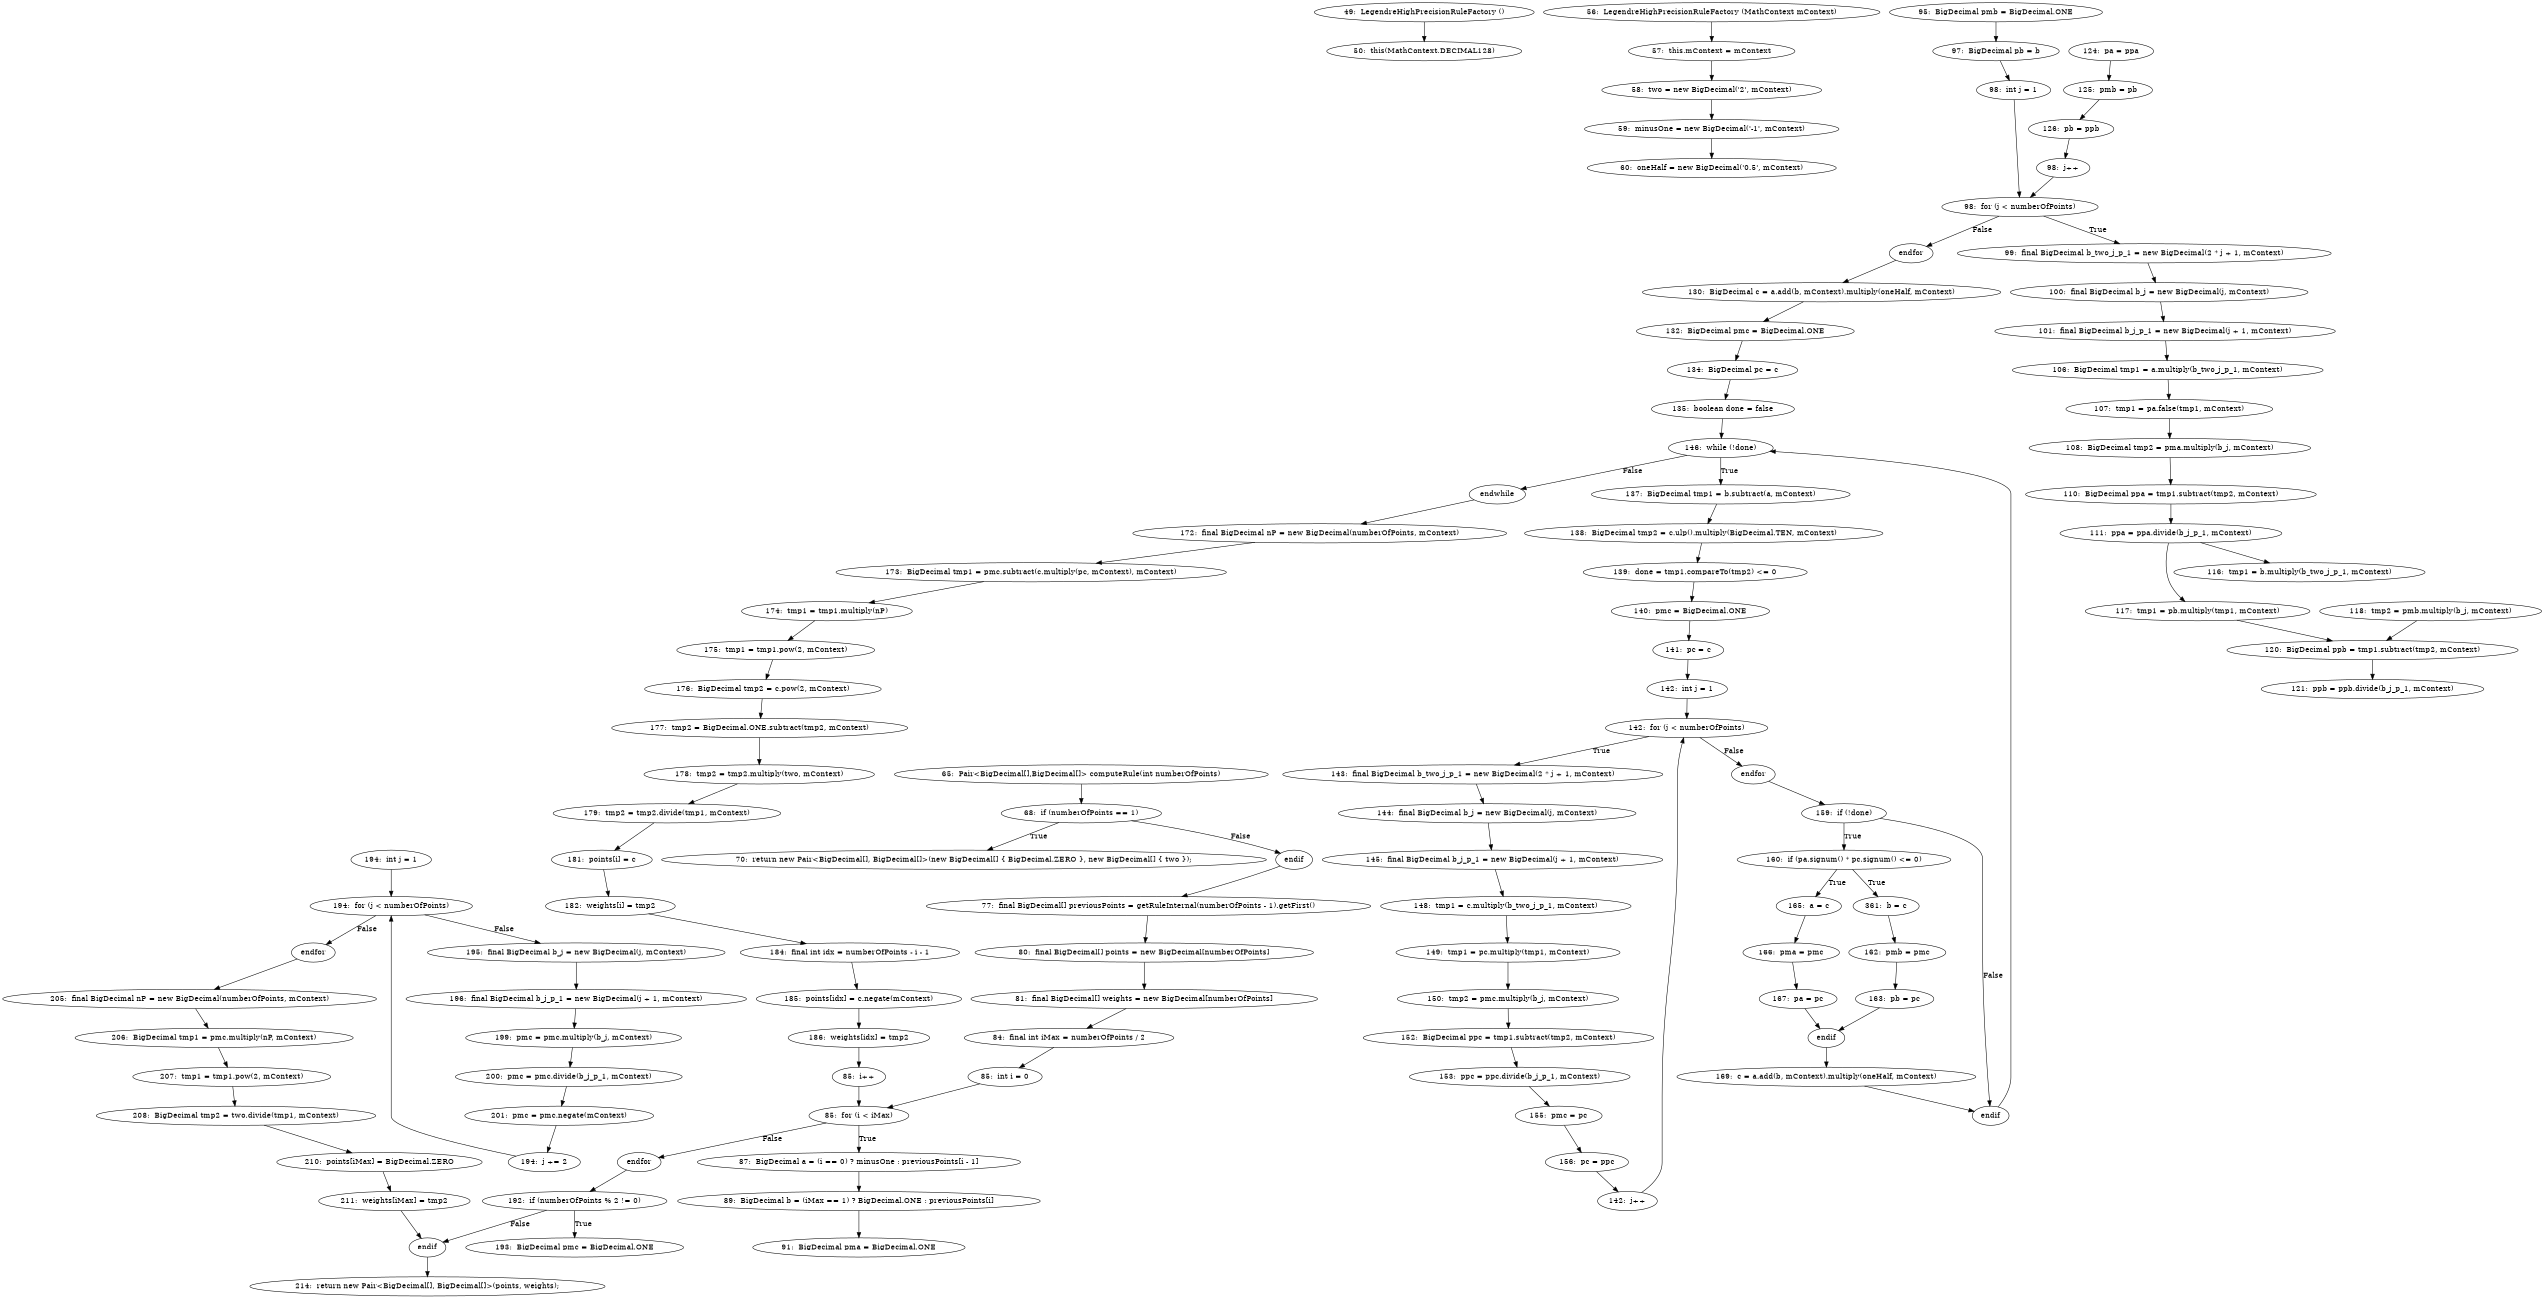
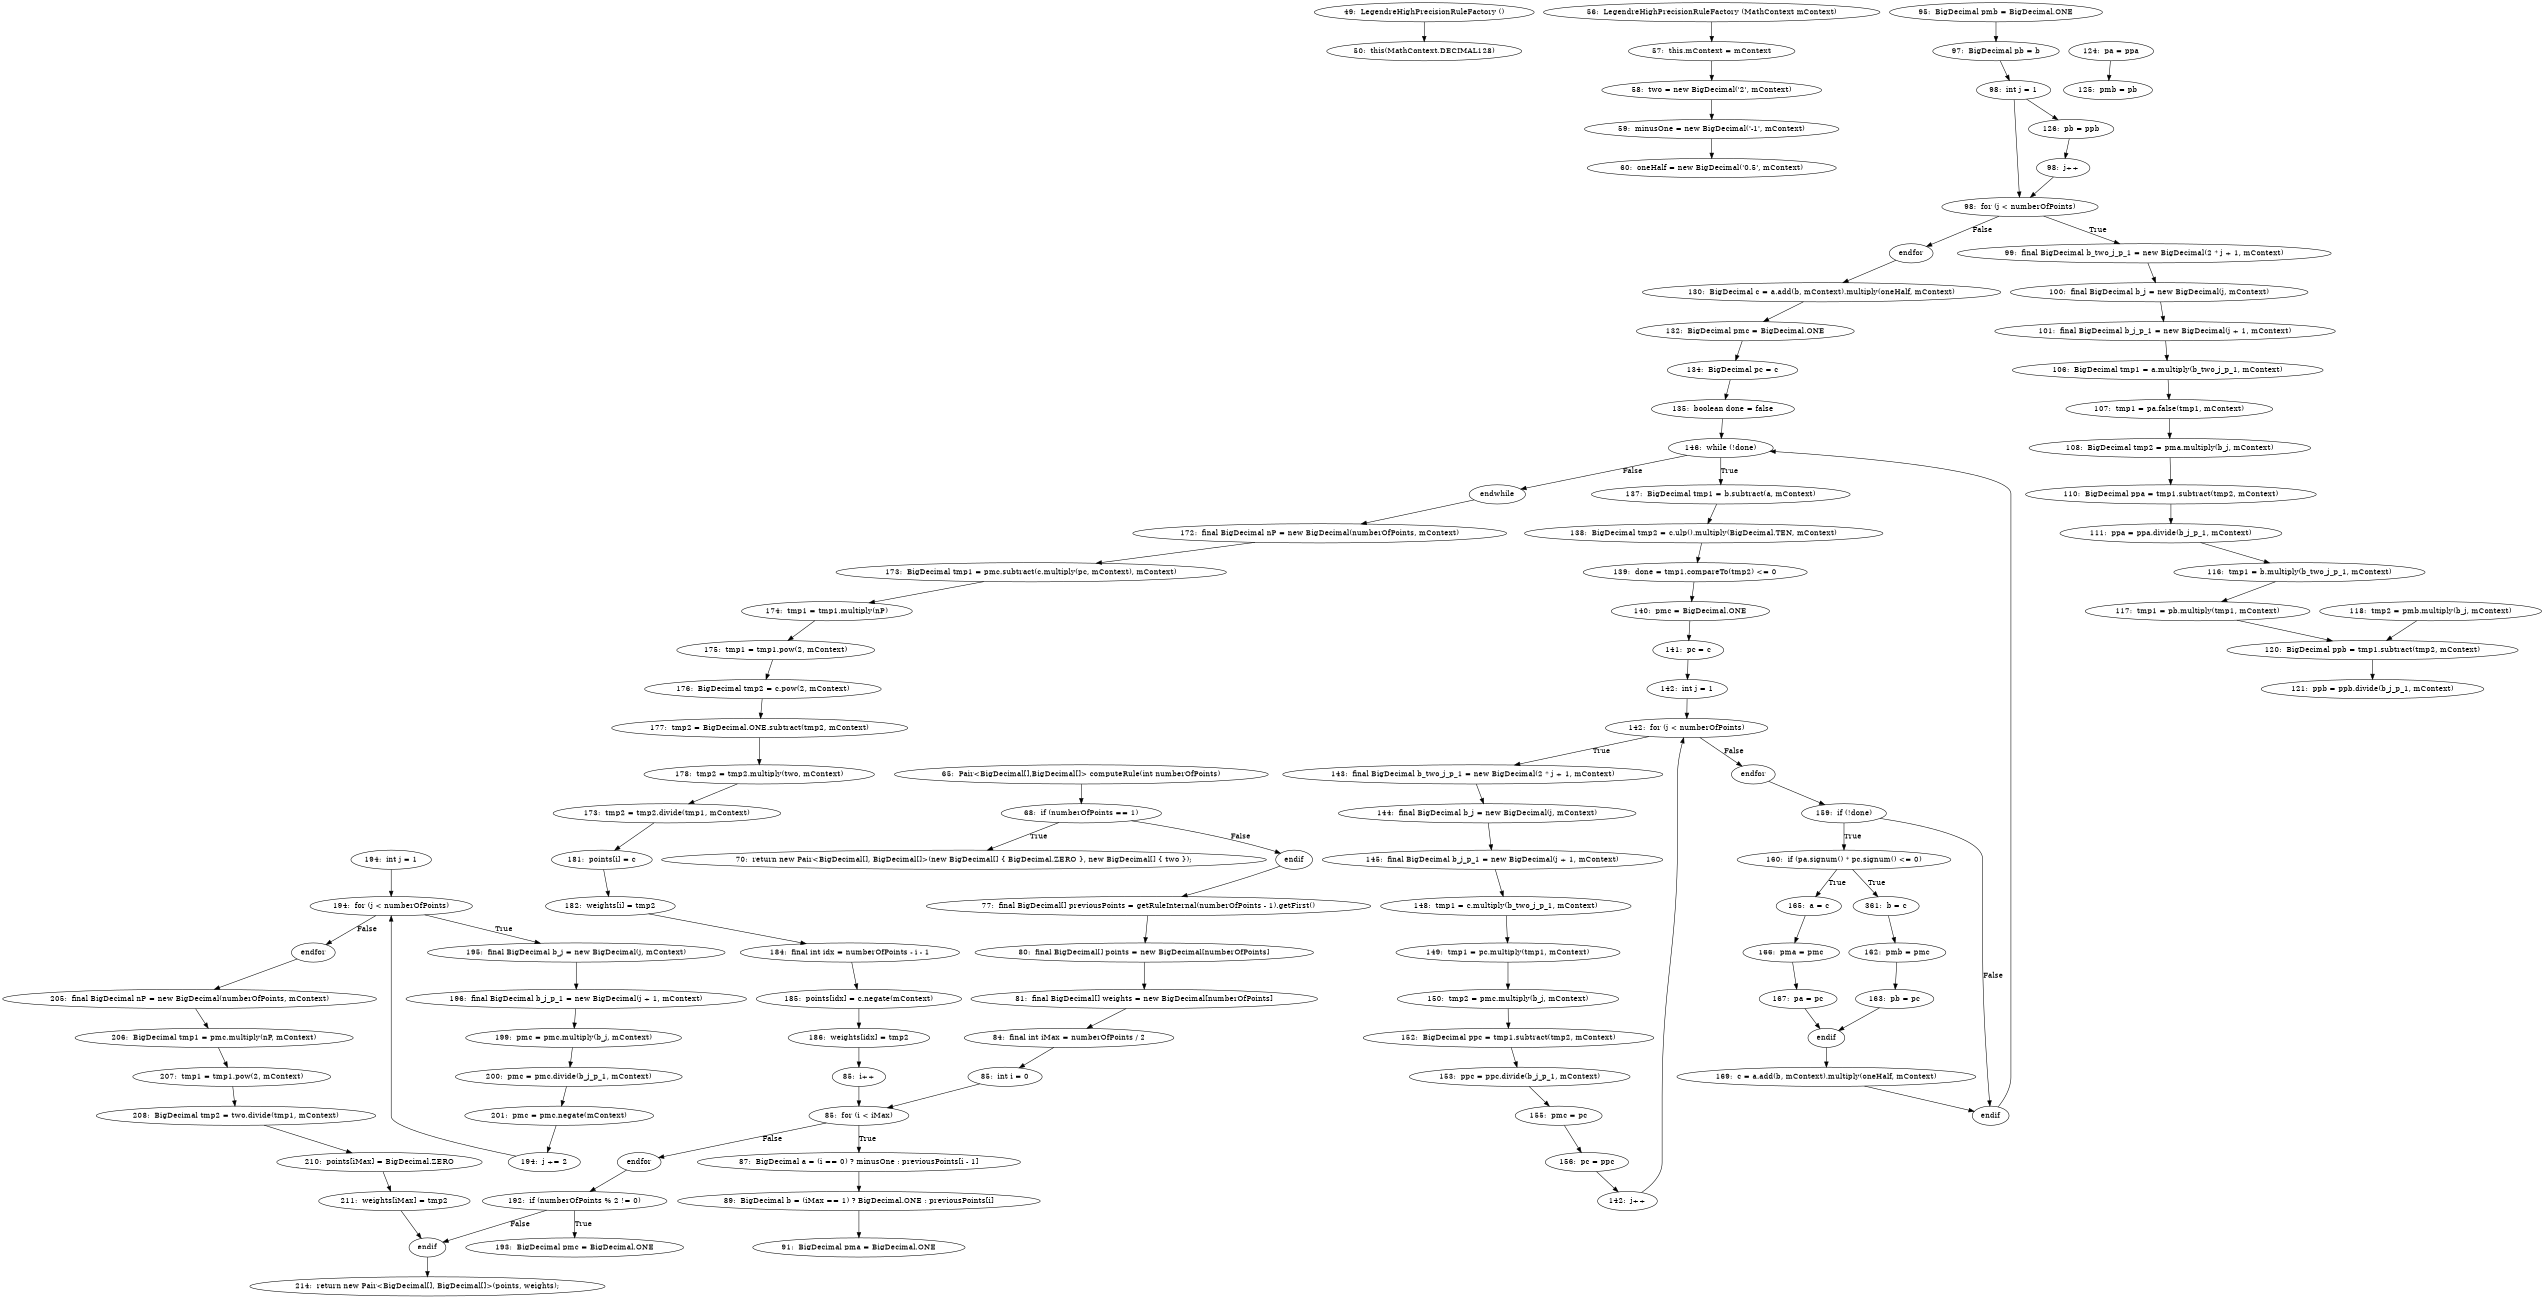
edge "125:  pmb = pb" -> "126:  pb = ppb": now "98:  int j = 1" -> "126:  pb = ppb"
edge "111:  ppa = ppa.divide(b_j_p_1, mContext)" -> "117:  tmp1 = pb.multiply(tmp1, mContext)": now "116:  tmp1 = b.multiply(b_two_j_p_1, mContext)" -> "117:  tmp1 = pb.multiply(tmp1, mContext)"
node "179:  tmp2 = tmp2.divide(tmp1, mContext)": label "179:  tmp2 = tmp2.divide(tmp1, mContext)" -> "173:  tmp2 = tmp2.divide(tmp1, mContext)"
edge "194:  for (j < numberOfPoints)" -> "195:  final BigDecimal b_j = new BigDecimal(j, mContext)": label "False" -> "True"
